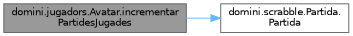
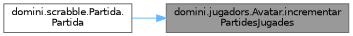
edge "domini.jugadors.Avatar.incrementar PartidesJugades" -> "domini.scrabble.Partida. Partida": reversed
